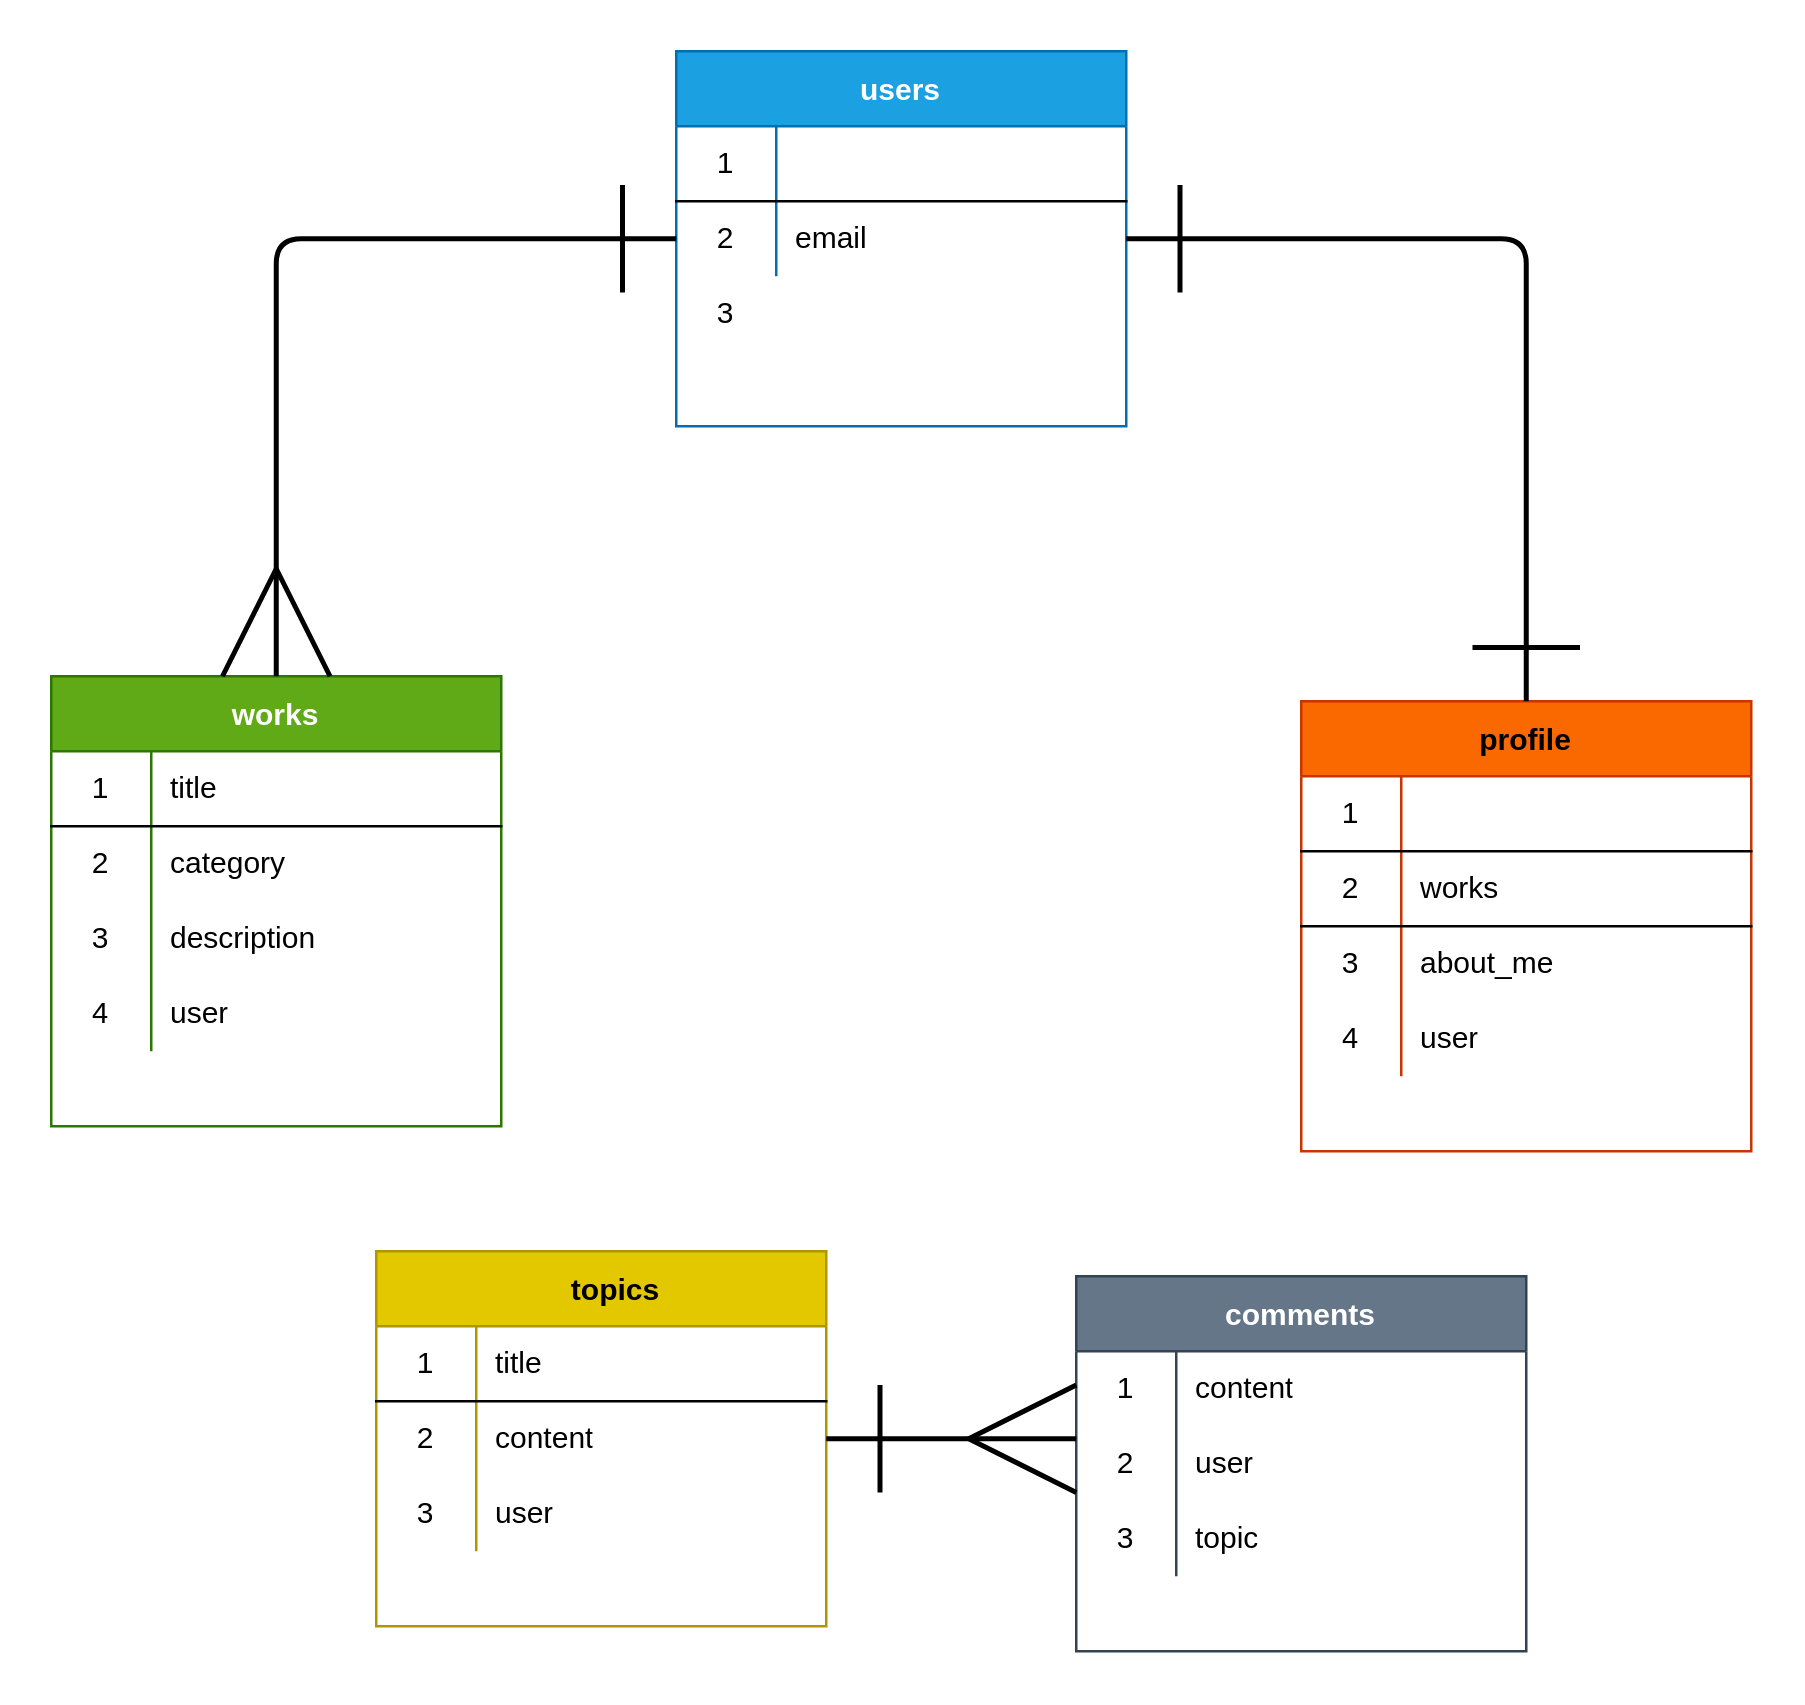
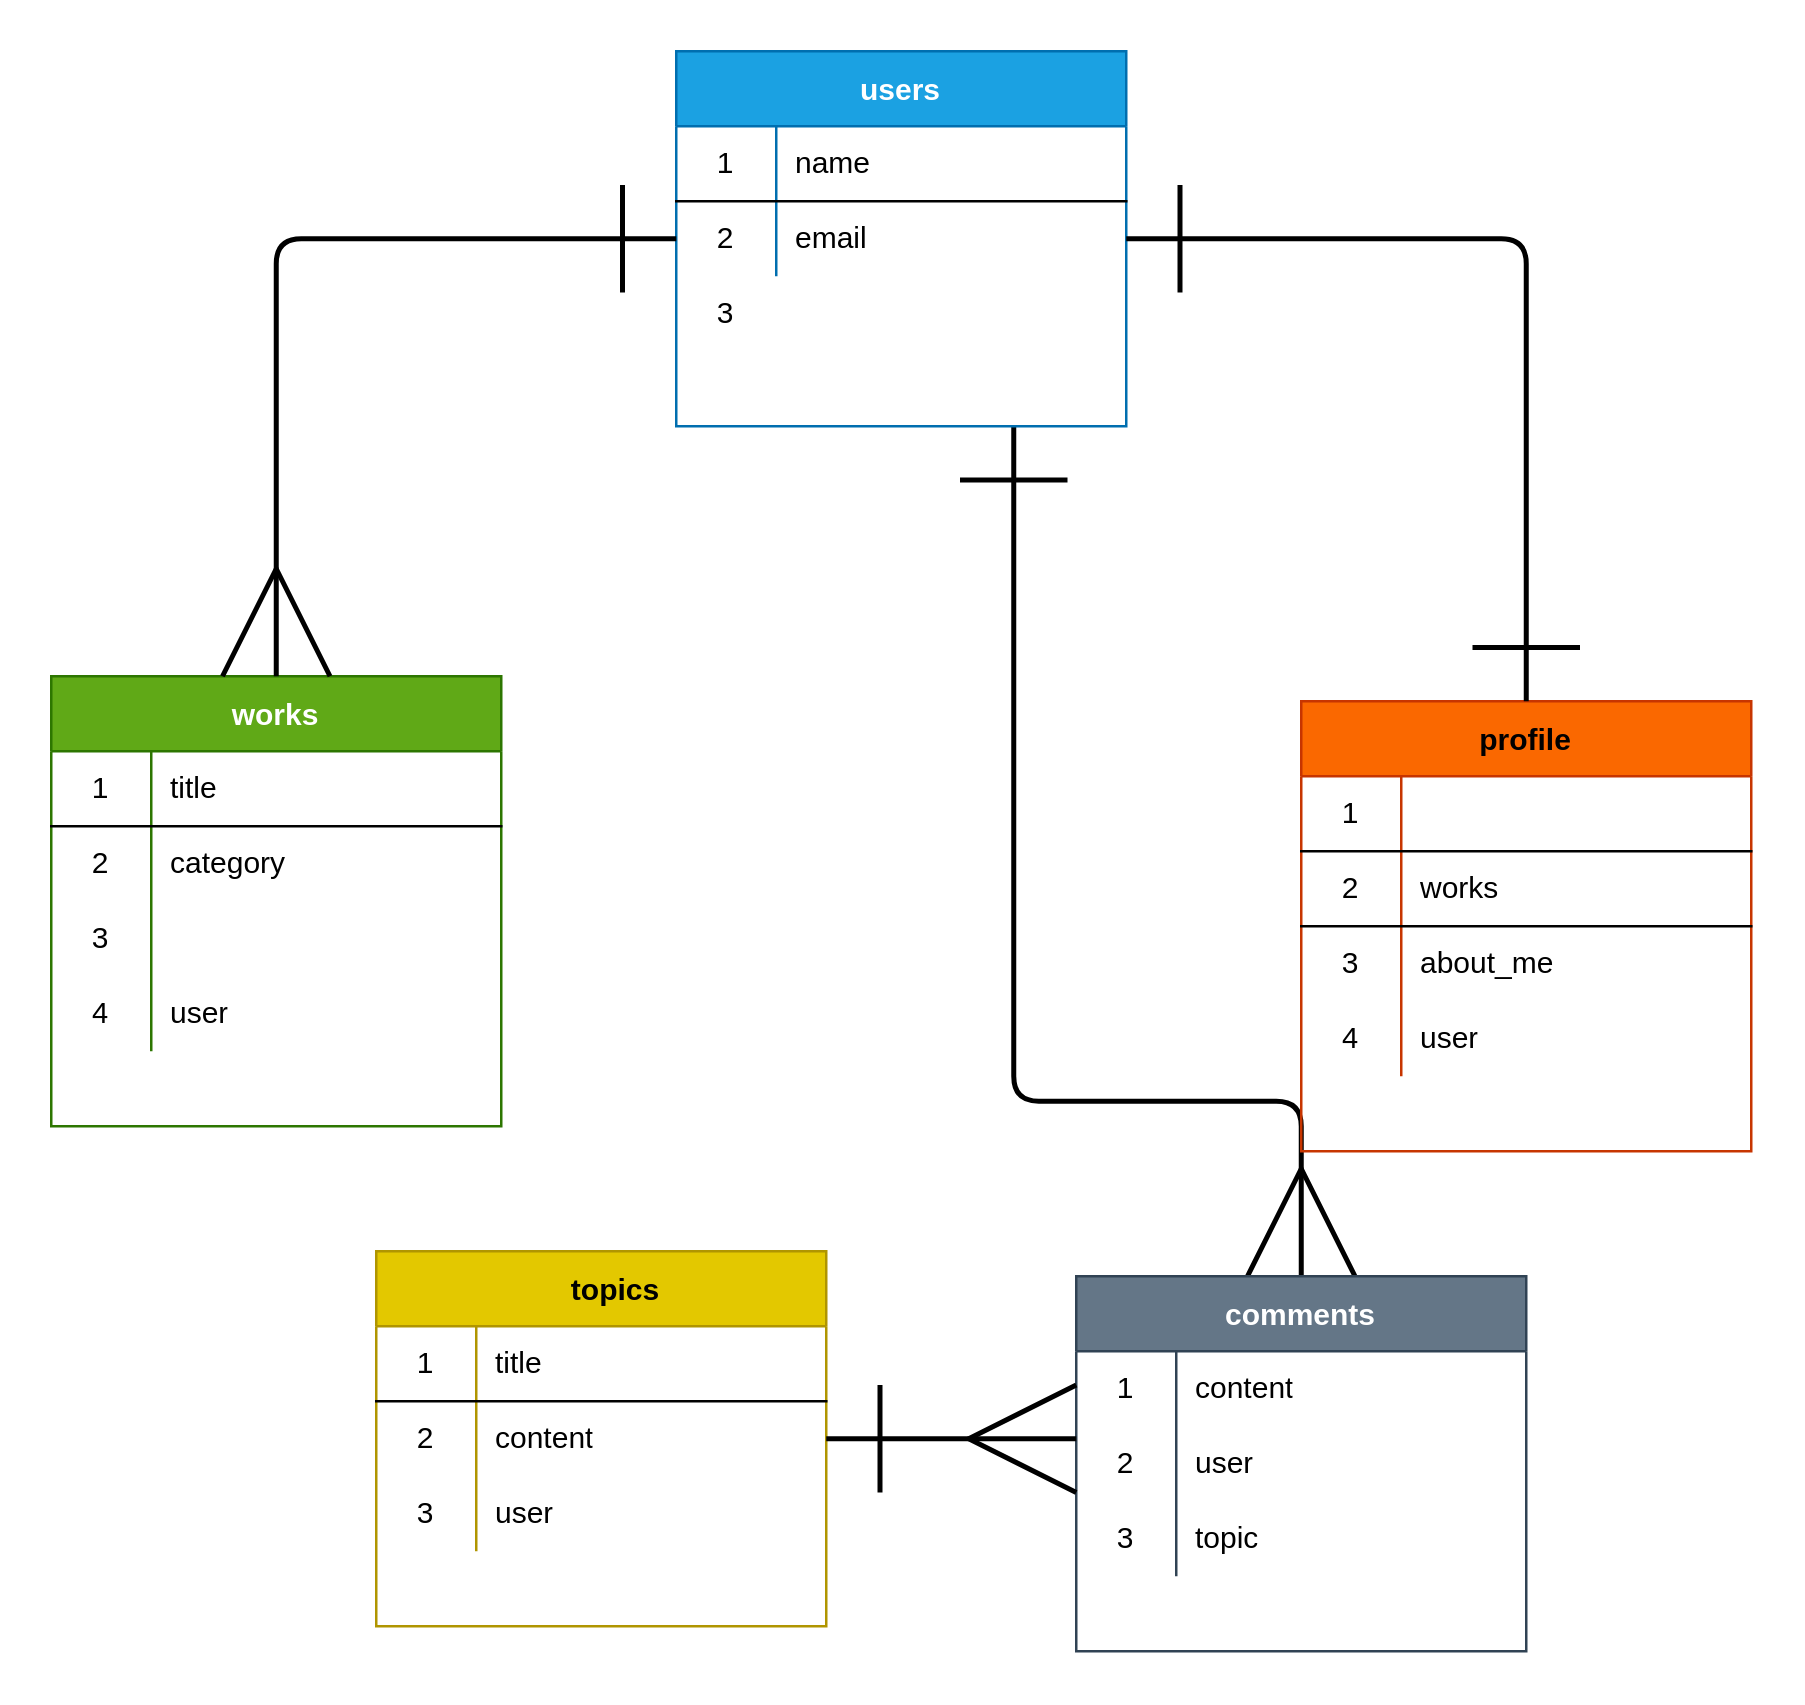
node "name": added
edge "users" -- "comments": added
node "description": removed
